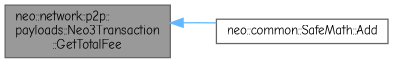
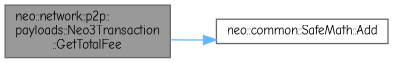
edge "neo::common::SafeMath::Add" -> "neo::network::p2p:: payloads::Neo3Transaction ::GetTotalFee": reversed
